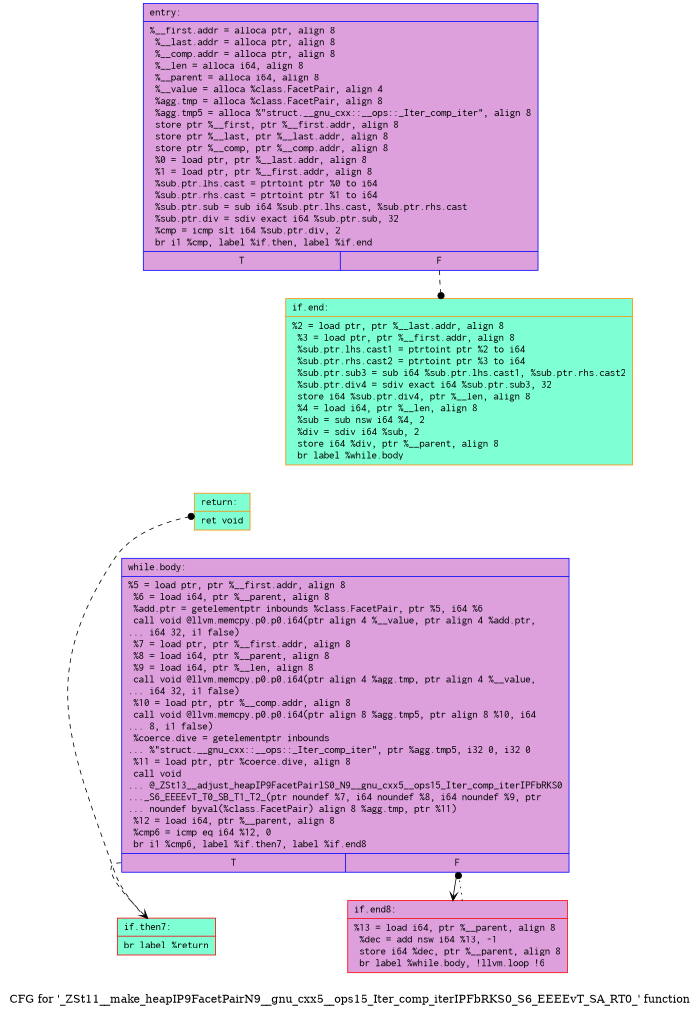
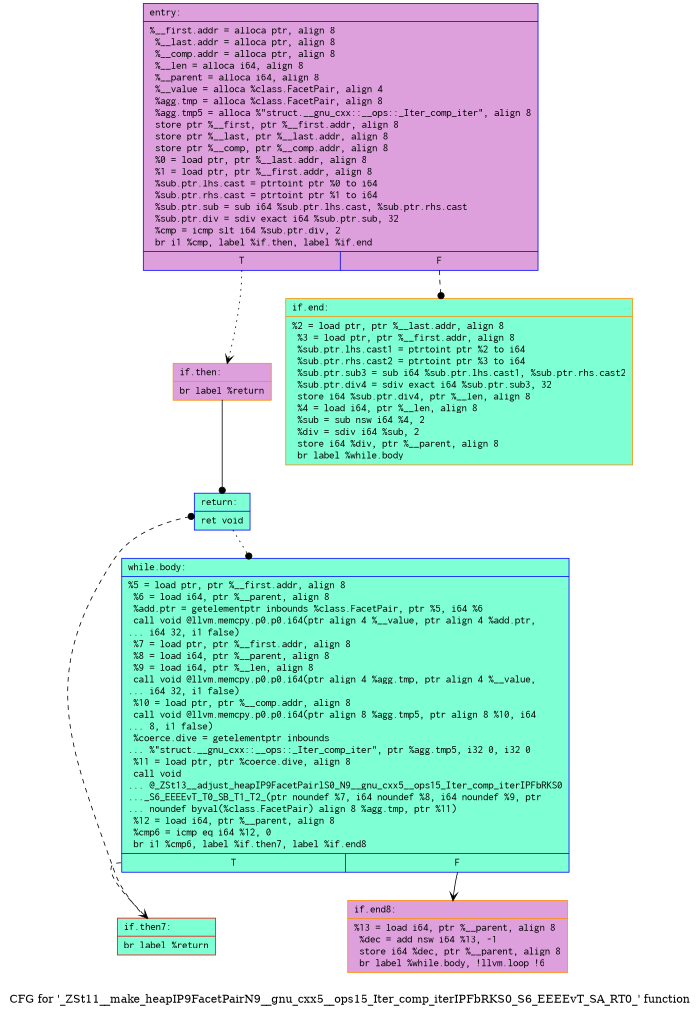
node "if.then:": added
node "return:": color darkorange -> blue
node "while.body:": fillcolor plum -> aquamarine
edge "if.end8:" -> "while.body:": now "return:" -> "while.body:"
node "if.end8:": color red -> darkorange
